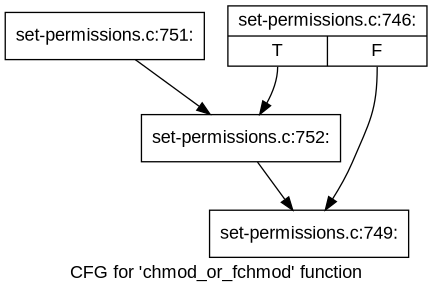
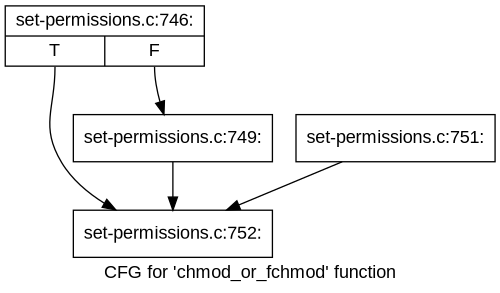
edge "set-permissions.c:752:" -> "set-permissions.c:749:": reversed
